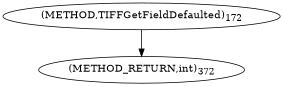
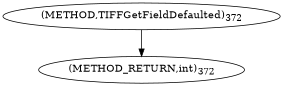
node "(METHOD,TIFFGetFieldDefaulted)": text "172" -> "372"
